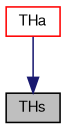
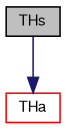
edge "THa" -> "THs": reversed
